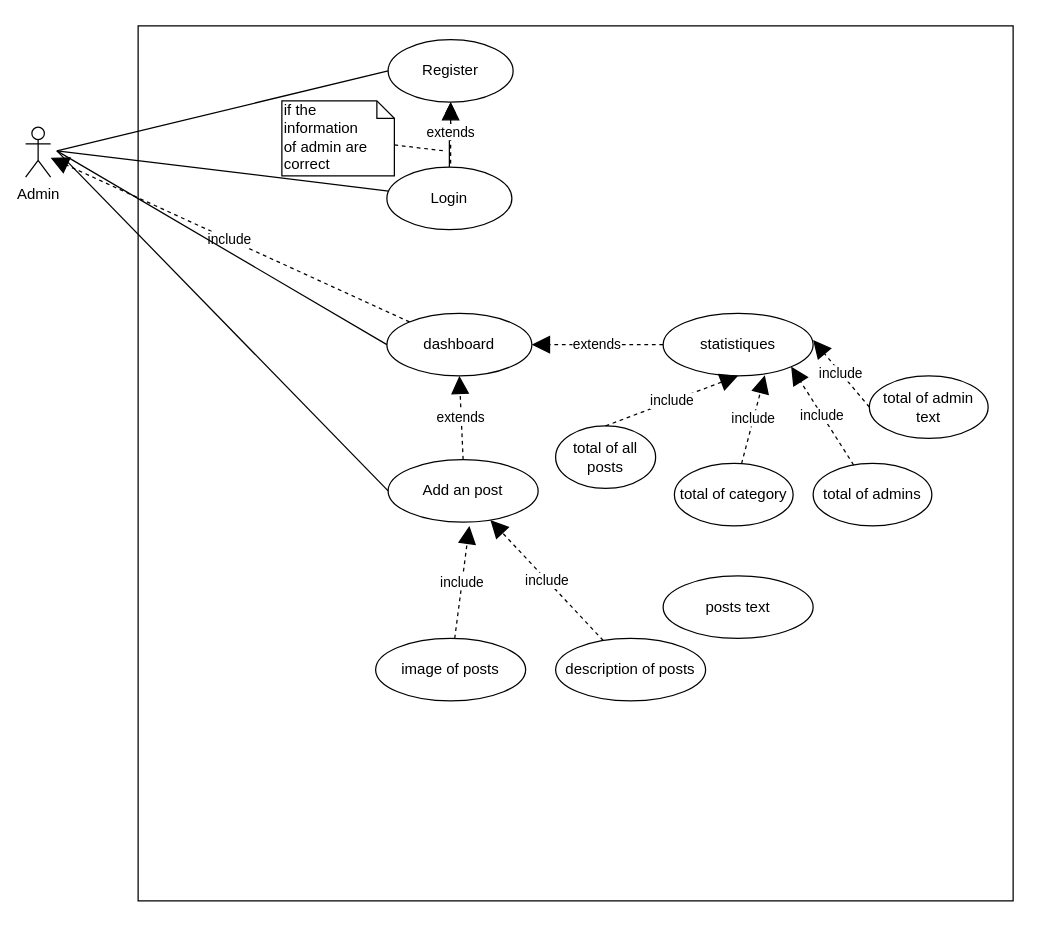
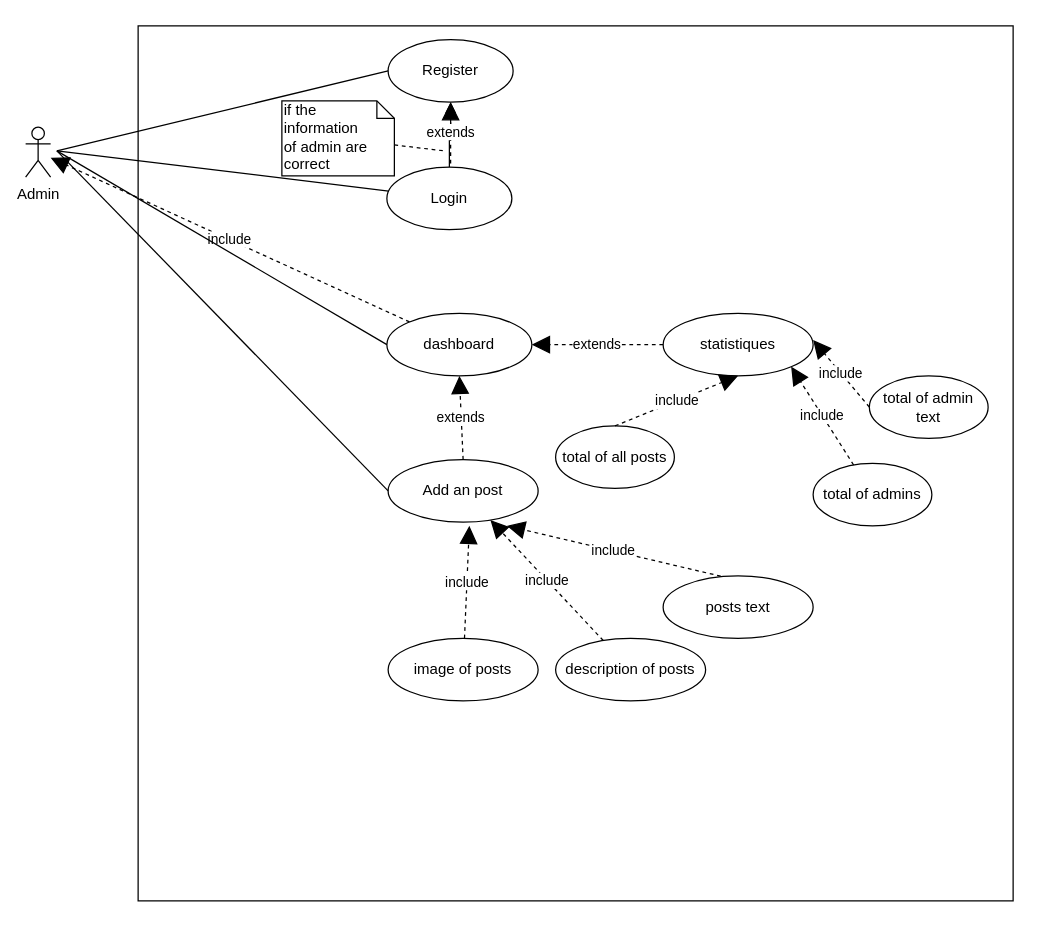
edge "total of category" -> "statistiques": removed, label "include"
node "total of all posts": size 100x63 -> 119x63
node "total of category": removed
edge "posts text" -> "Add an post": added, label "include"
node "image of posts": moved (451, 669) -> (463, 669)
